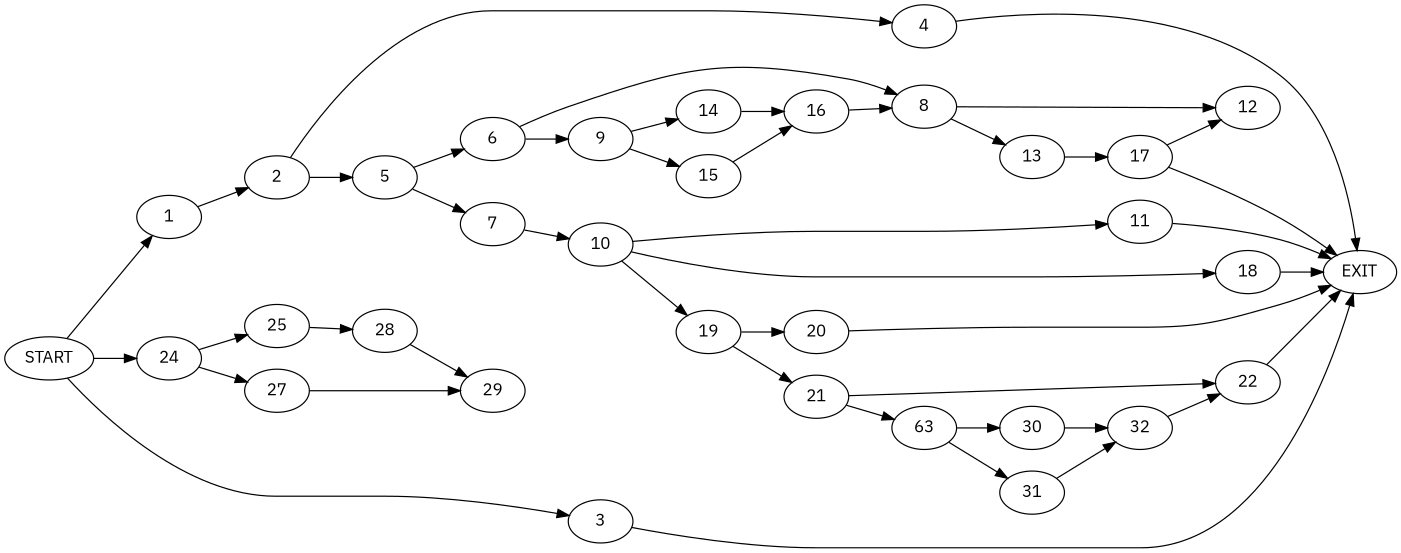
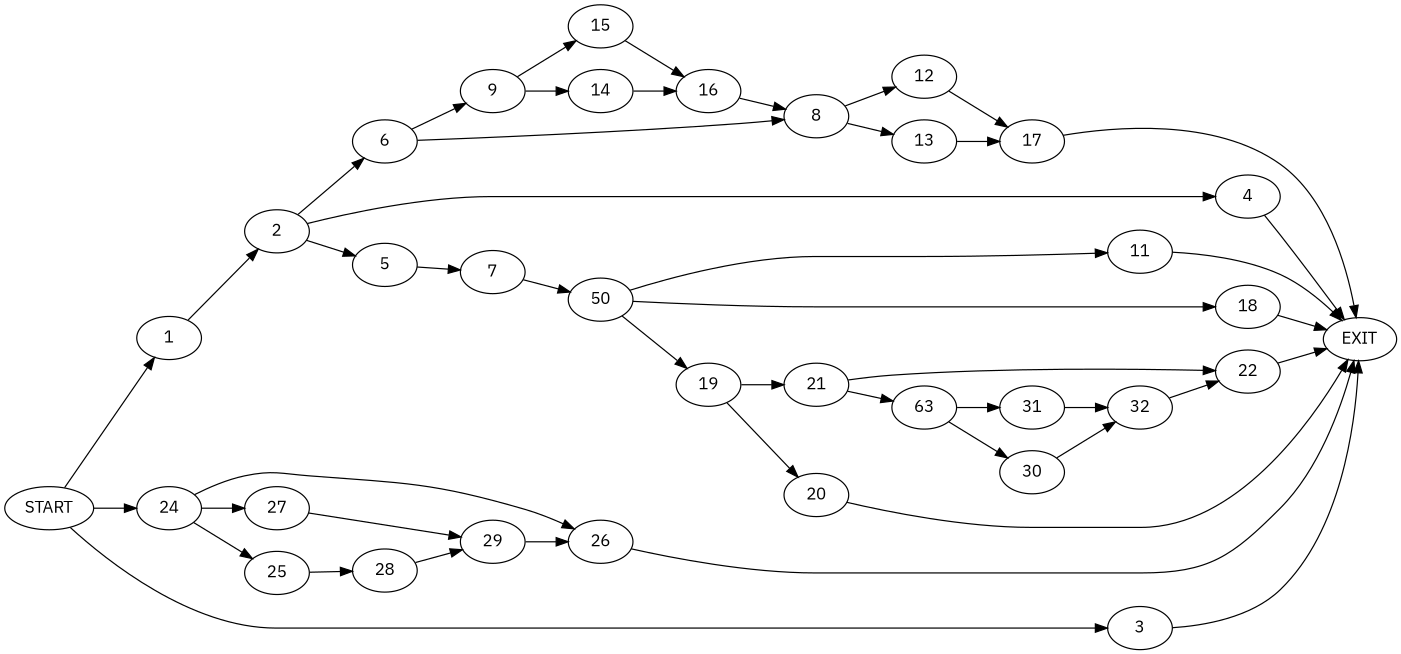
edge "17" -> "12": reversed
edge "5" -> "6": now "2" -> "6"
node "10": label "10" -> "50"
node "26": added
